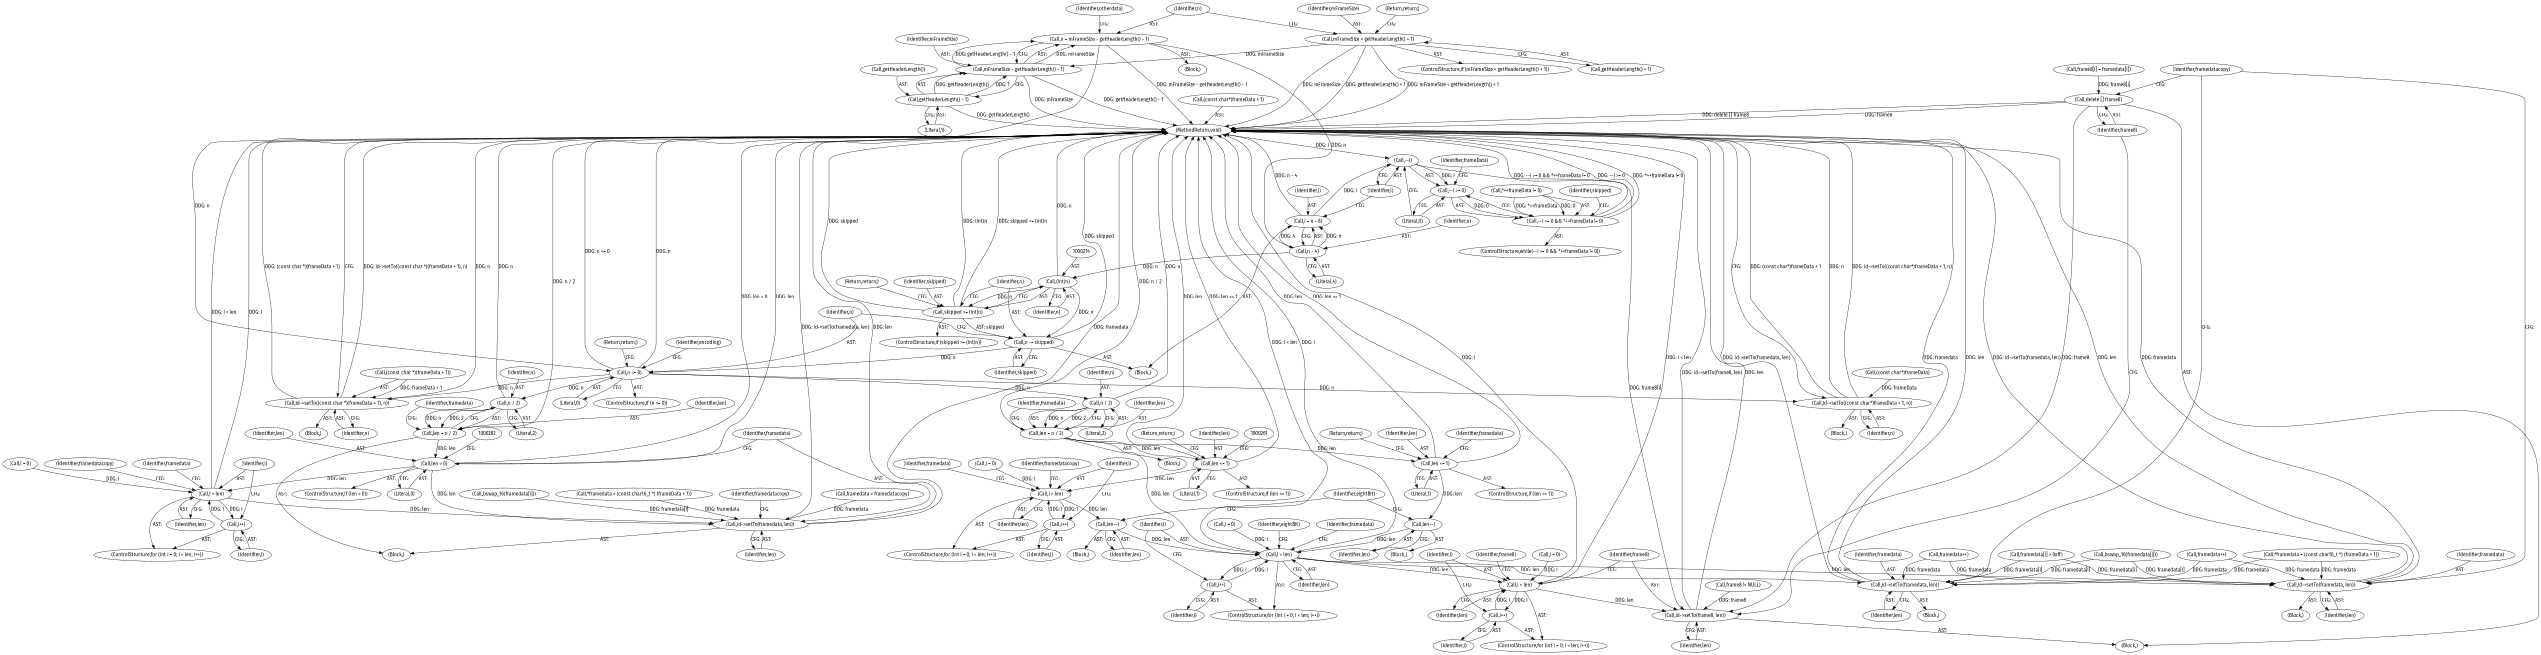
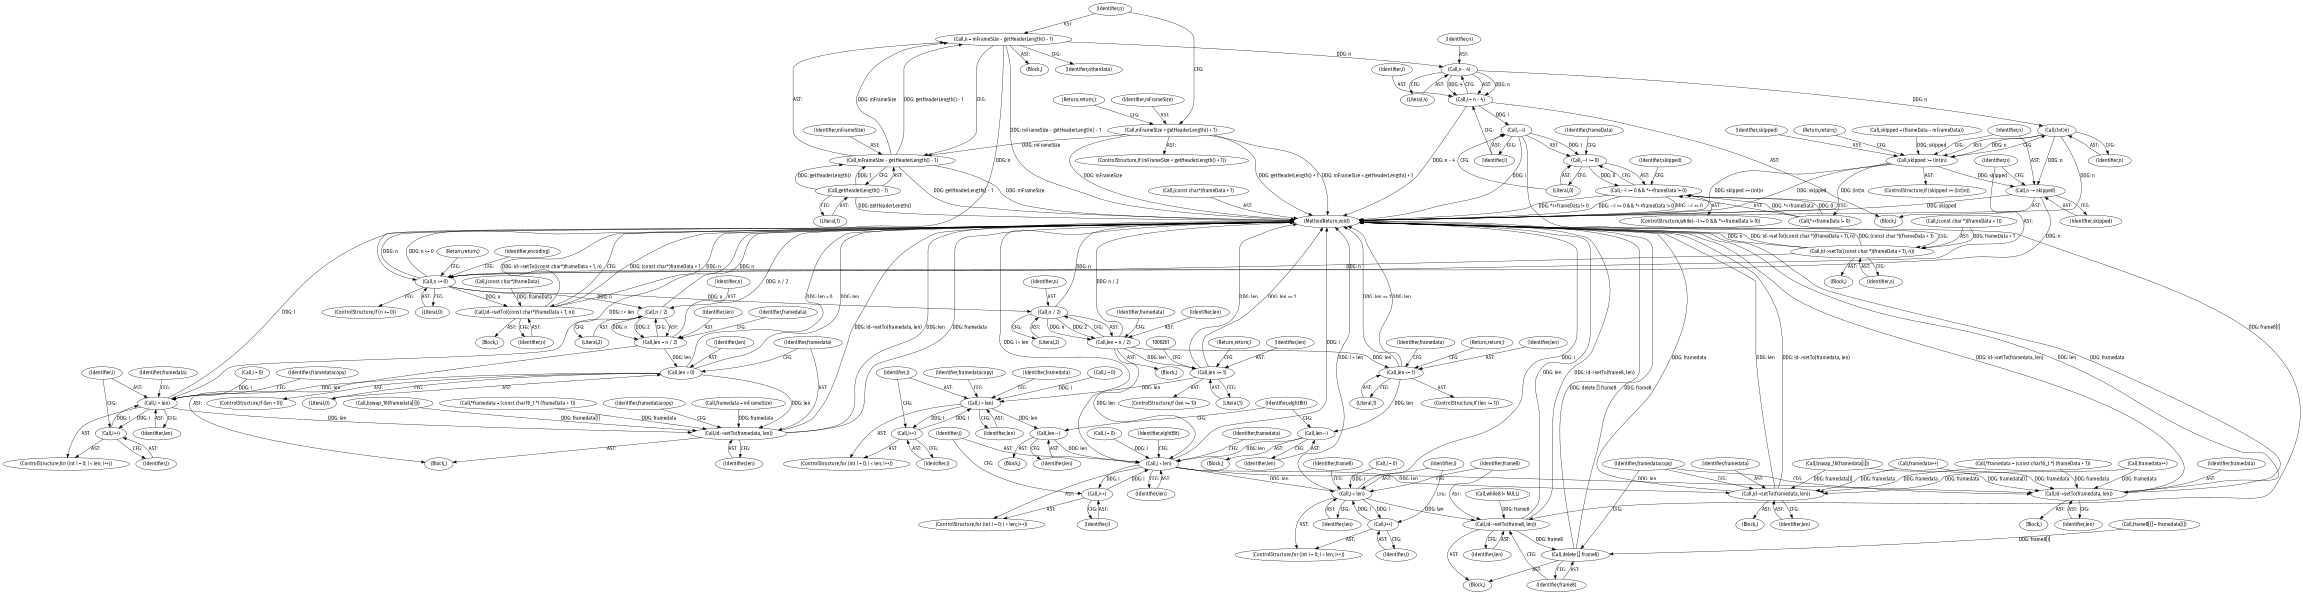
edge "(Identifier,otherdata)" -> "(Call,n = mFrameSize - getHeaderLength() - 1)": reversed
node "(Call,getHeaderLength())": removed
node "(Call,getHeaderLength() + 1)": removed
node "(Call,skipped = (frameData - mFrameData))": added
edge "(MethodReturn,void)" -> "(Call,--i)": reversed
edge "(Call,--i >= 0 && *++frameData != 0)" -> "(Call,*++frameData != 0)": added, label "CFG:"
node "(Call,i = n - 8)": label "(Call,i = n - 8)" -> "(Call,i = n - 4)"
node "1000214": removed
edge "(Call,skipped >= (int)n)" -> "(Call,n -= skipped)": label "AST: skipped" -> "DDG: skipped"
edge "(Call,n <= 0)" -> "(Call,id->setTo((const char *)(frameData + 1), n))": reversed
edge "(Call,n <= 0)" -> "(ControlStructure,if (n <= 0))": label "AST: " -> "CFG: "
node "1000282": removed
edge "(Call,delete [] frame8)" -> "(Call,id->setTo(frame8, len))": reversed
node "(Call,framedata = framedatacopy)": label "(Call,framedata = framedatacopy)" -> "(Call,framedata = mFrameSize)"
node "(Call,framedata[i] > 0xff)": removed
node "(Call,frame8 != NULL)": label "(Call,frame8 != NULL)" -> "(Call,while8 != NULL)"
